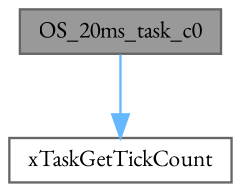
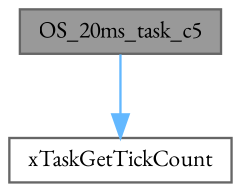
node "OS_20ms_task_c0": label "OS_20ms_task_c0" -> "OS_20ms_task_c5"
